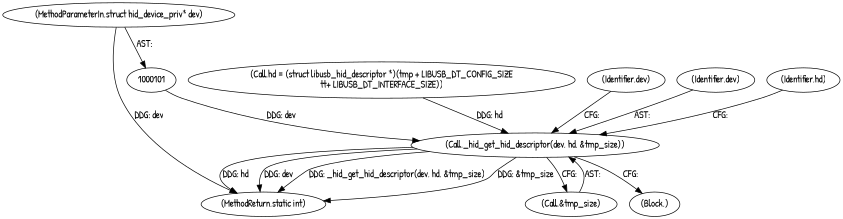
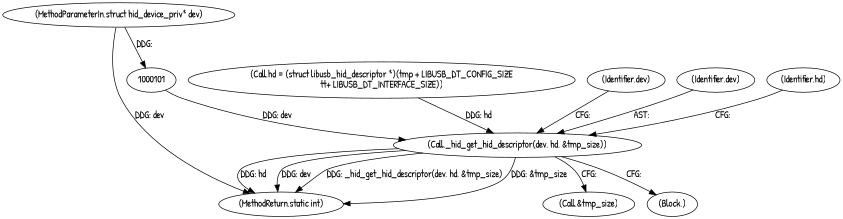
edge "(MethodParameterIn,struct hid_device_priv* dev)" -> "1000101": label "AST: " -> "DDG: "
edge "(Call,&tmp_size)" -> "(Call,_hid_get_hid_descriptor(dev, hd, &tmp_size))": removed, label "AST:"
